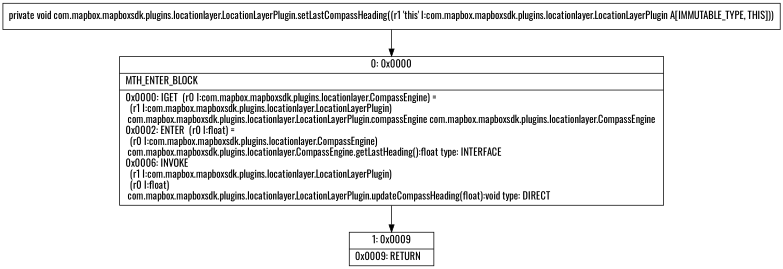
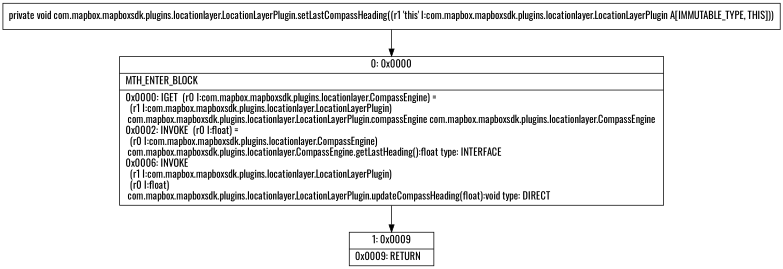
node "0: 0x0000": text "0x0002: ENTER  (r0 I:float) =" -> "0x0002: INVOKE  (r0 I:float) ="
